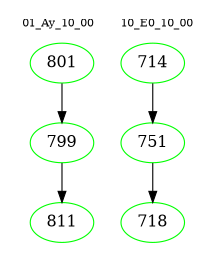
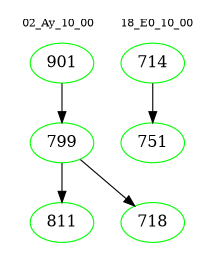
cluster "01_Ay_10_00": label "01_Ay_10_00" -> "02_Ay_10_00"
cluster "10_E0_10_00": label "10_E0_10_00" -> "18_E0_10_00"
node "801": label "801" -> "901"
edge "751" -> "718": now "799" -> "718"
